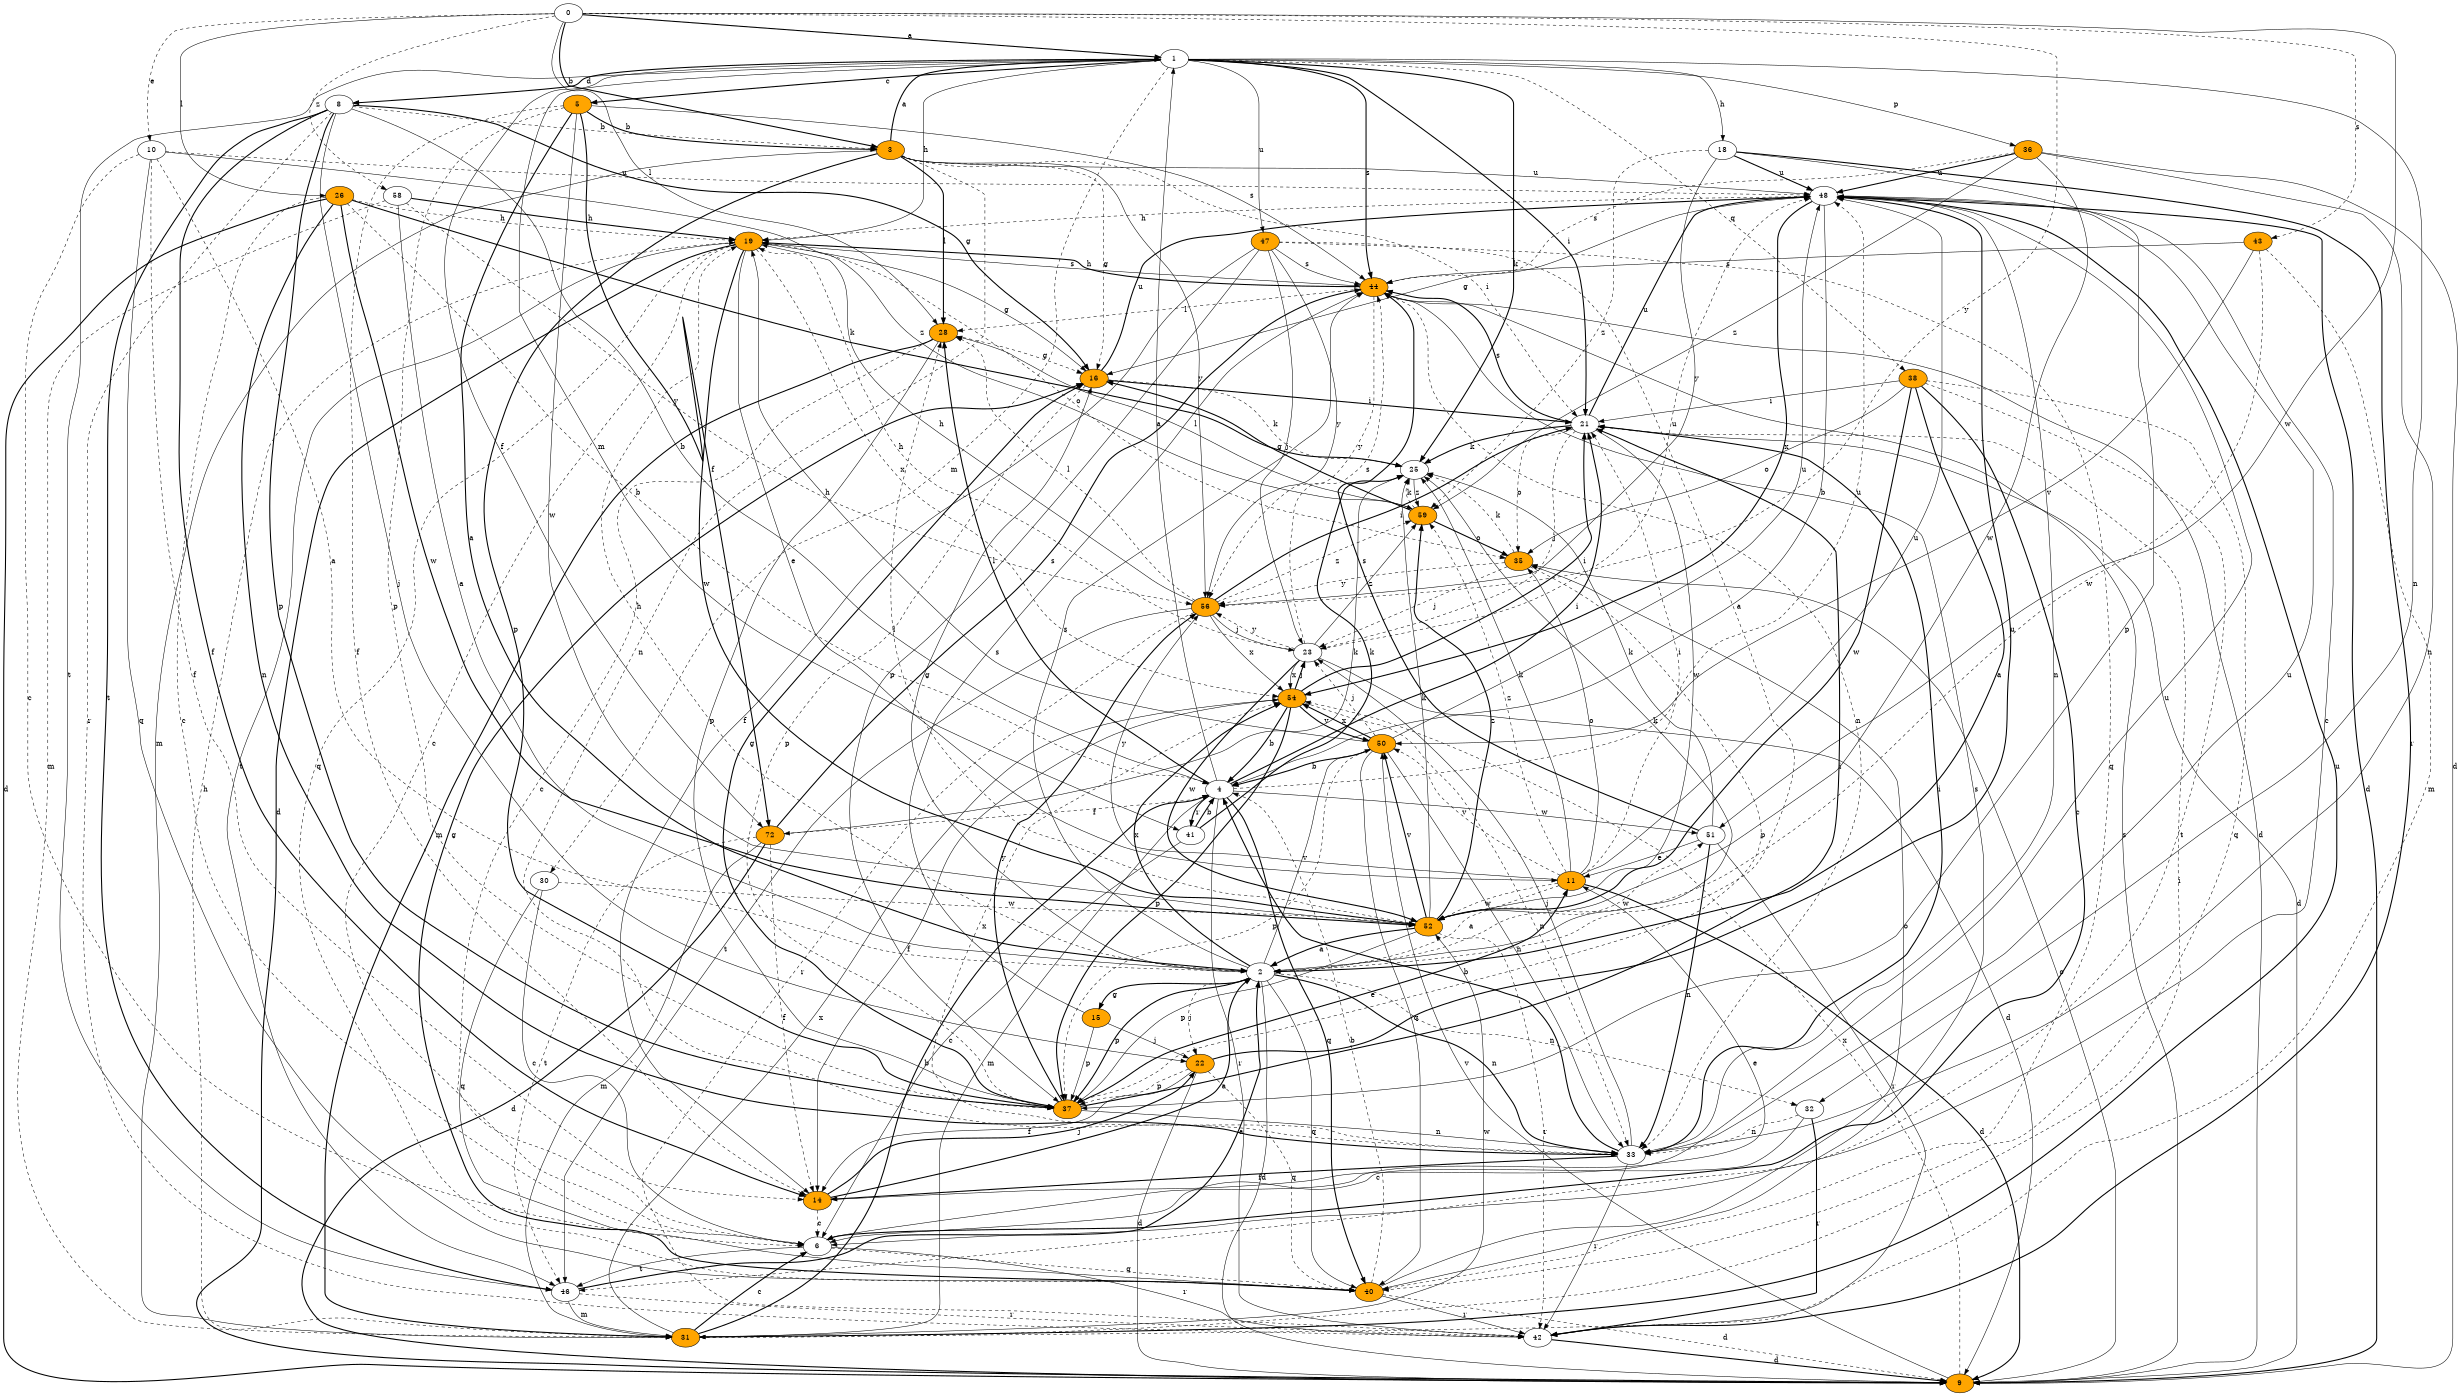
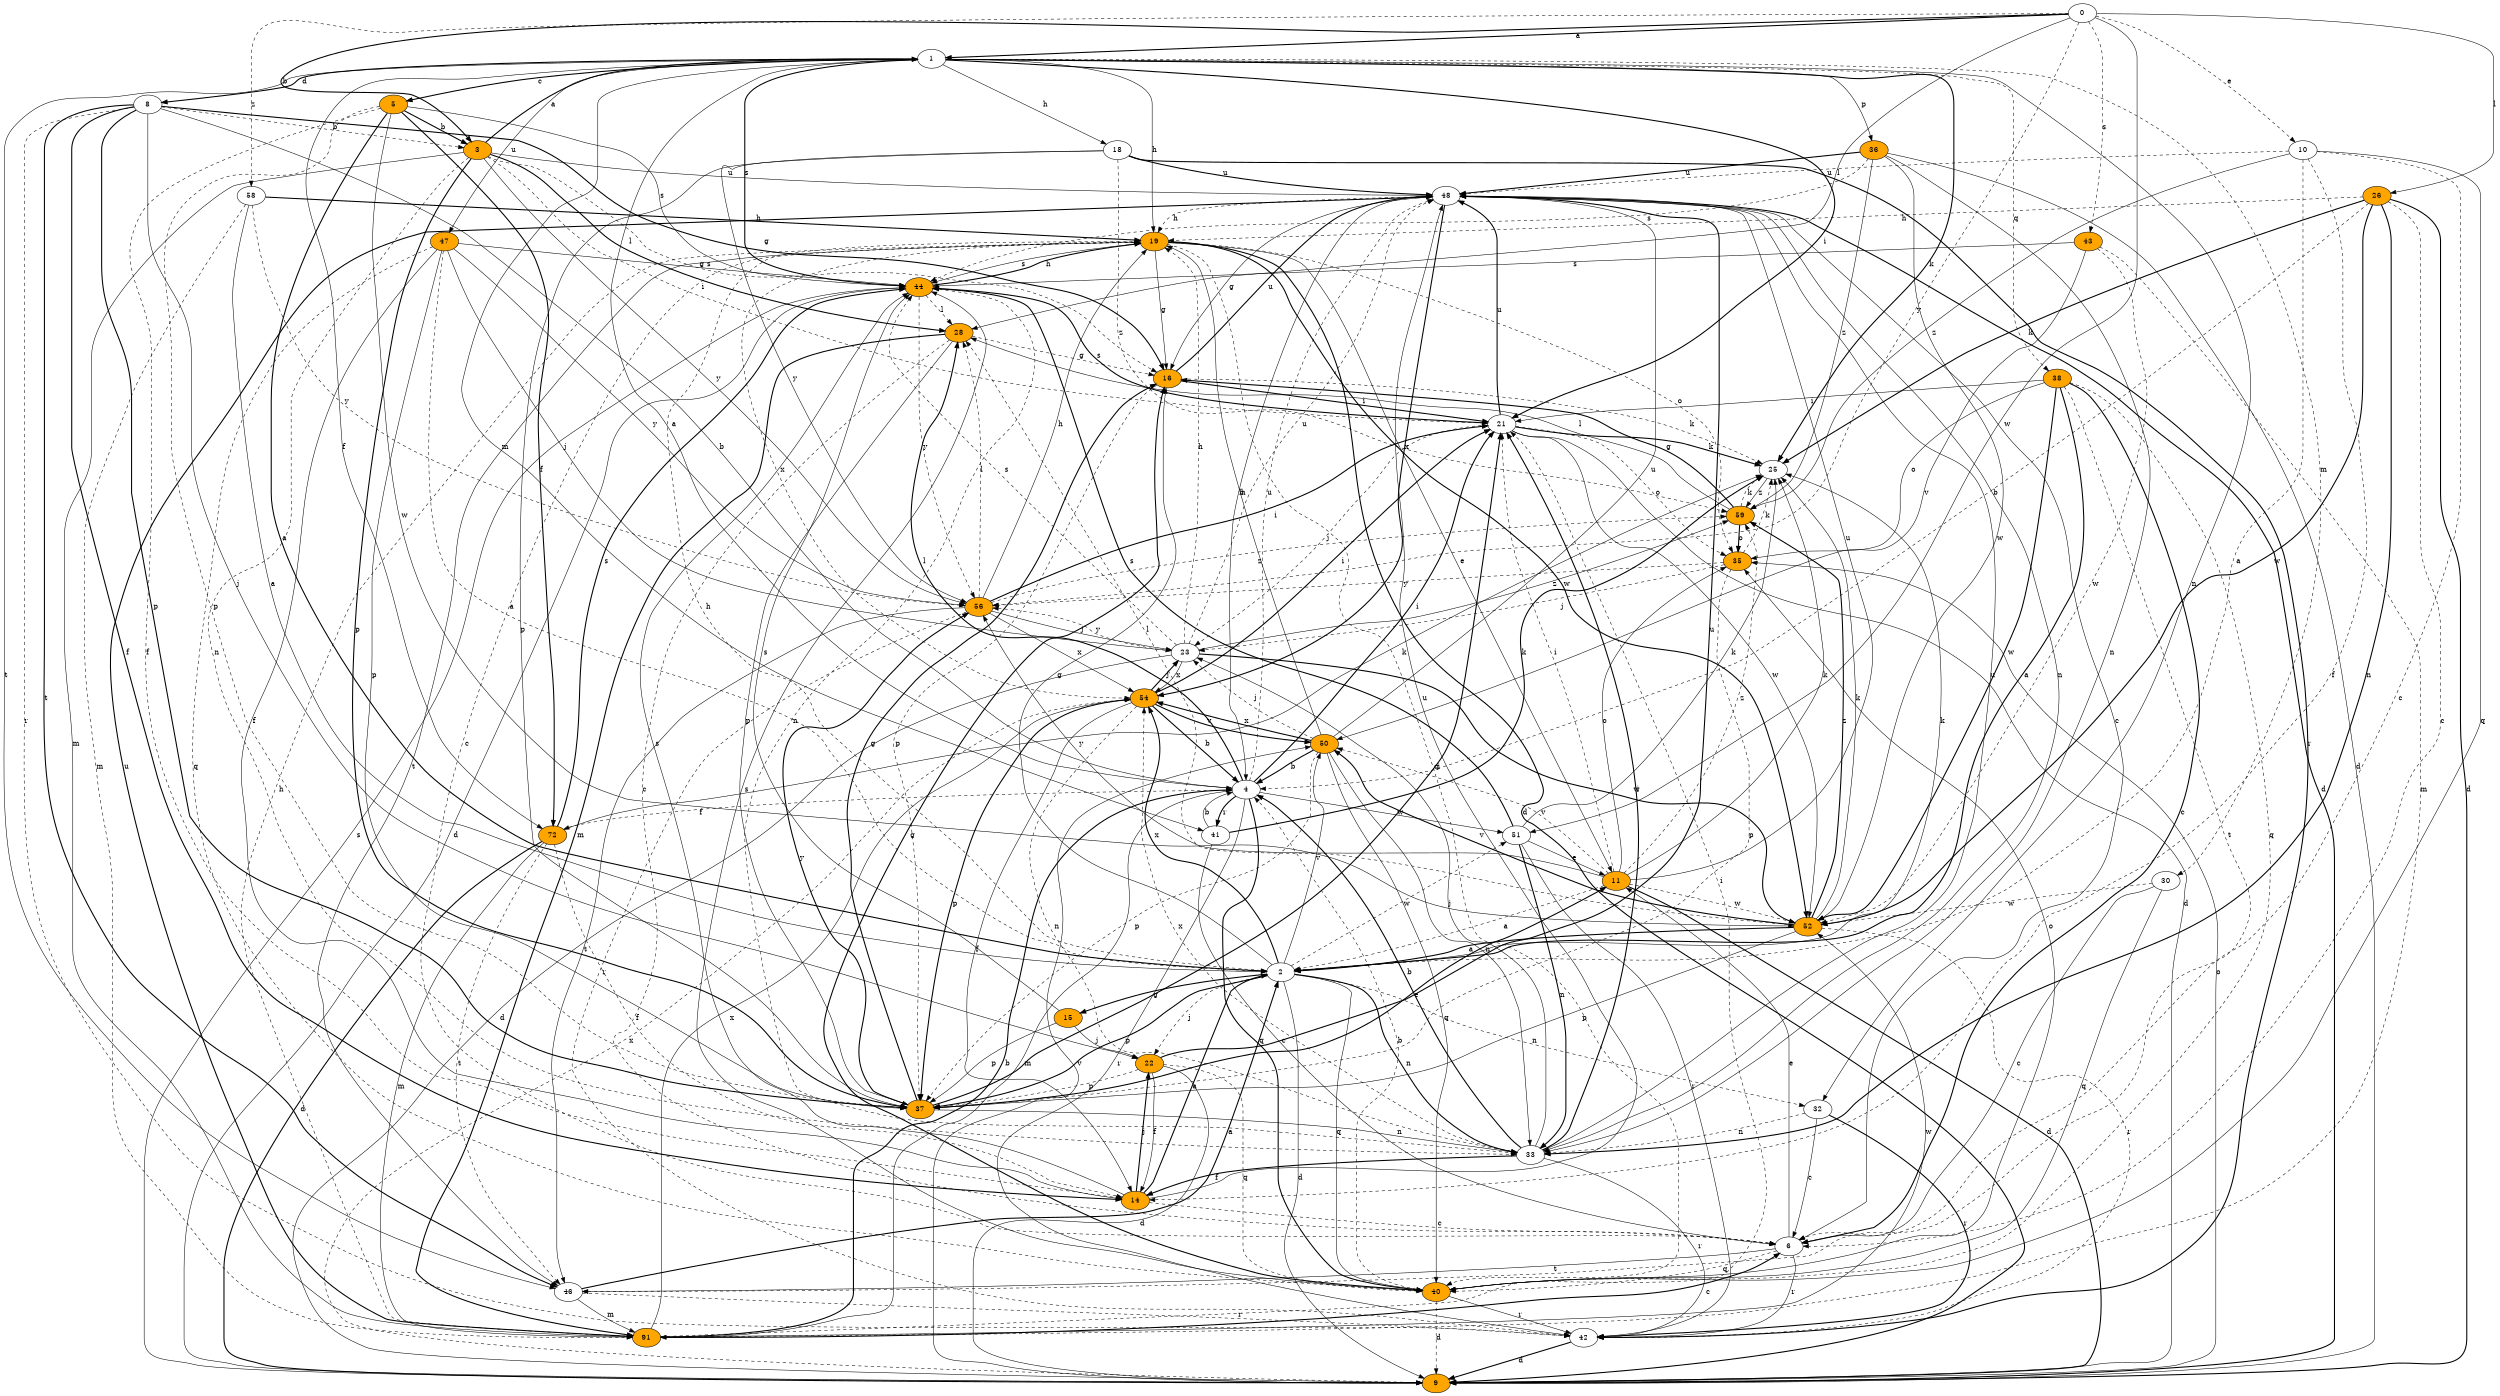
edge "2" -> "44": now "14" -> "44"
edge "41" -> "4": style bold -> solid
node "31": label "31" -> "91"
